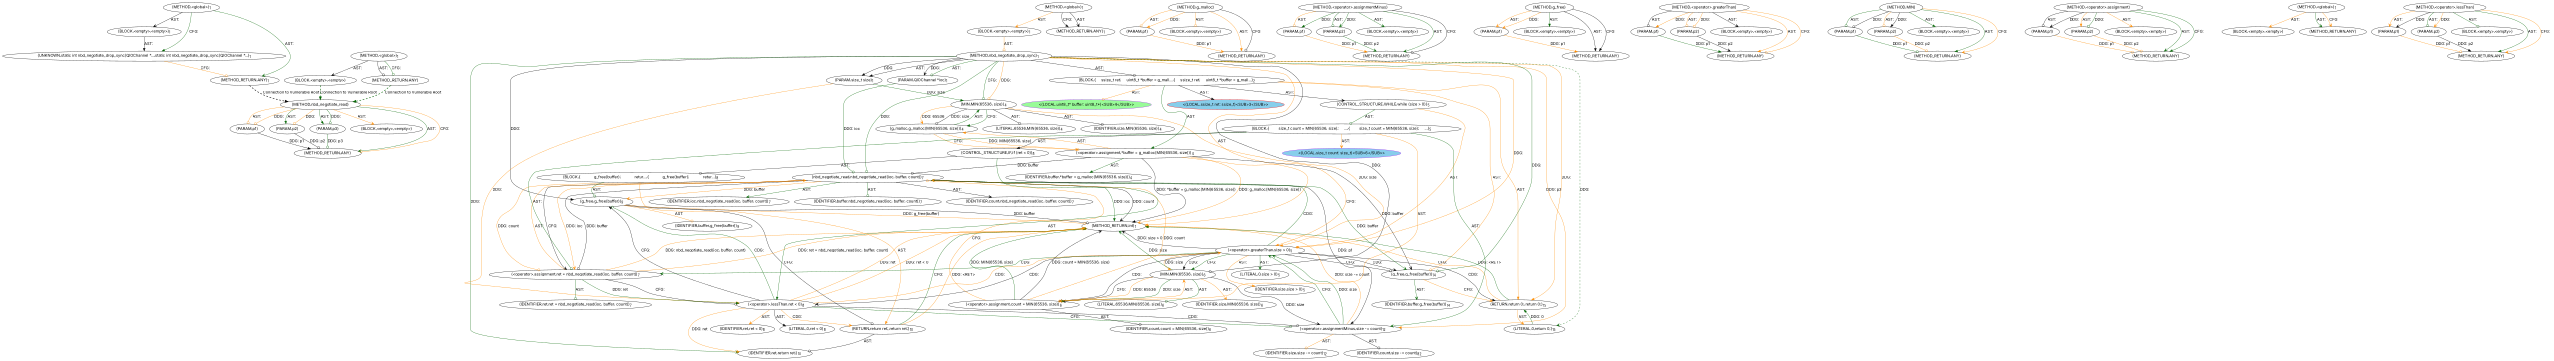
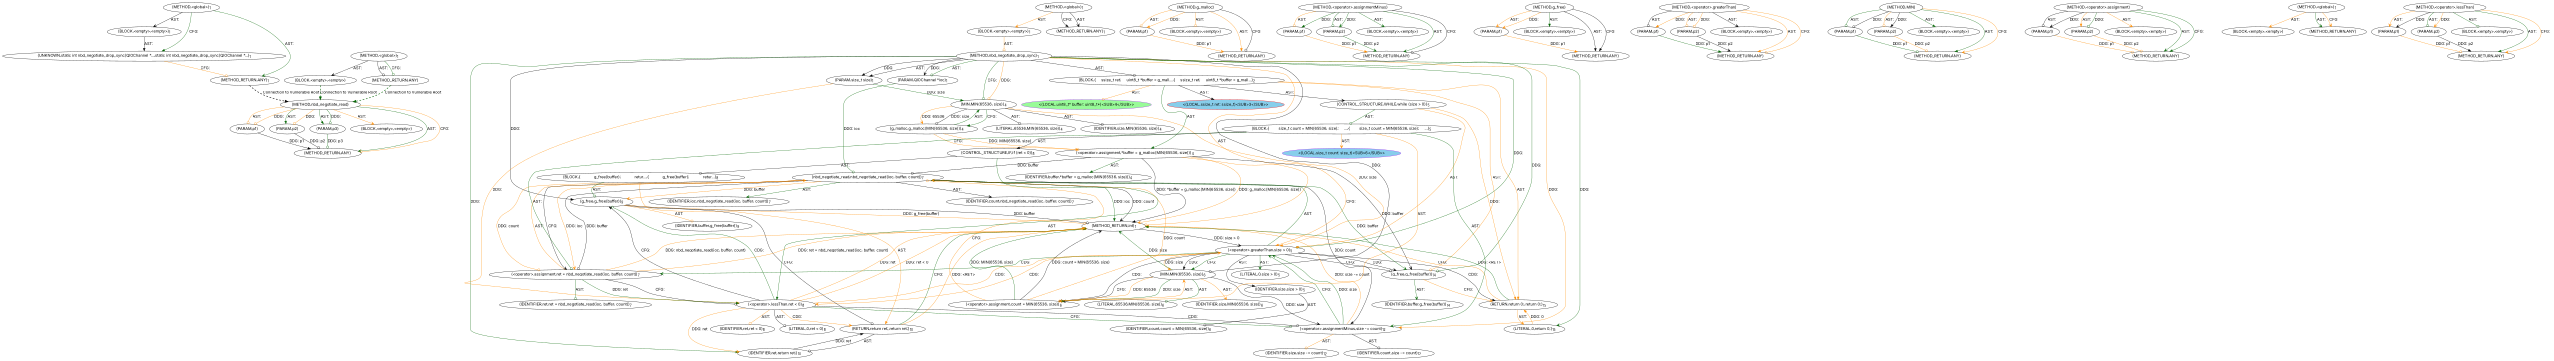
edge "(METHOD,nbd_negotiate_drop_sync)" -> "(RETURN,return 0;,return 0;)": now "(CONTROL_STRUCTURE,WHILE,while (size > 0))" -> "(RETURN,return 0;,return 0;)"
edge "(METHOD,nbd_negotiate_drop_sync)" -> "(LITERAL,0,return 0;)": style dashed -> solid
edge "(METHOD,nbd_negotiate_drop_sync)" -> "(<operator>.greaterThan,size > 0)": color darkorange -> darkgreen
edge "(METHOD,nbd_negotiate_drop_sync)" -> "(IDENTIFIER,ret,return ret;)": arrowhead vee -> normal
edge "(METHOD,nbd_negotiate_drop_sync)" -> "(nbd_negotiate_read,nbd_negotiate_read(ioc, buffer, count))": removed, label "DDG:"
edge "(METHOD,nbd_negotiate_drop_sync)" -> "(METHOD_RETURN,int)": arrowhead normal -> odot
edge "(<operator>.assignment,*buffer = g_malloc(MIN(65536, size)))" -> "(g_malloc,g_malloc(MIN(65536, size)))": removed, label "AST:"
edge "(METHOD,nbd_negotiate_drop_sync)" -> "(<operator>.assignmentMinus,size -= count)": label "DDG: p3" -> "DDG: "
node "(IDENTIFIER,buffer,nbd_negotiate_read(ioc, buffer, count))": removed
edge "(<operator>.greaterThan,size > 0)" -> "(nbd_negotiate_read,nbd_negotiate_read(ioc, buffer, count))": label "CDG: " -> "AST: "
edge "(<operator>.greaterThan,size > 0)" -> "(METHOD_RETURN,int)": reversed
edge "(nbd_negotiate_read,nbd_negotiate_read(ioc, buffer, count))" -> "(<operator>.assignmentMinus,size -= count)": label "DDG: p1" -> "DDG: count"
edge "(<operator>.greaterThan,size > 0)" -> "(IDENTIFIER,size,size > 0)": color darkorange -> black
edge "(<operator>.greaterThan,size > 0)" -> "(<operator>.lessThan,ret < 0)": color black -> darkorange
edge "(<operator>.lessThan,ret < 0)" -> "(IDENTIFIER,ret,ret < 0)": arrowhead vee -> odot
edge "(<operator>.assignment,count = MIN(65536, size))" -> "(IDENTIFIER,count,count = MIN(65536, size))": now "(IDENTIFIER,size,size > 0)" -> "(IDENTIFIER,count,count = MIN(65536, size))"
edge "(LITERAL,0,return 0;)" -> "(RETURN,return 0;,return 0;)": color darkgreen -> darkorange
edge "(<operator>.lessThan,ret < 0)" -> "(LITERAL,0,ret < 0)": arrowhead normal -> odot
edge "(IDENTIFIER,ret,return ret;)" -> "(RETURN,return ret;,return ret;)": added, label "DDG: ret"
node "(IDENTIFIER,count,size -= count)": text "82" -> "12"
